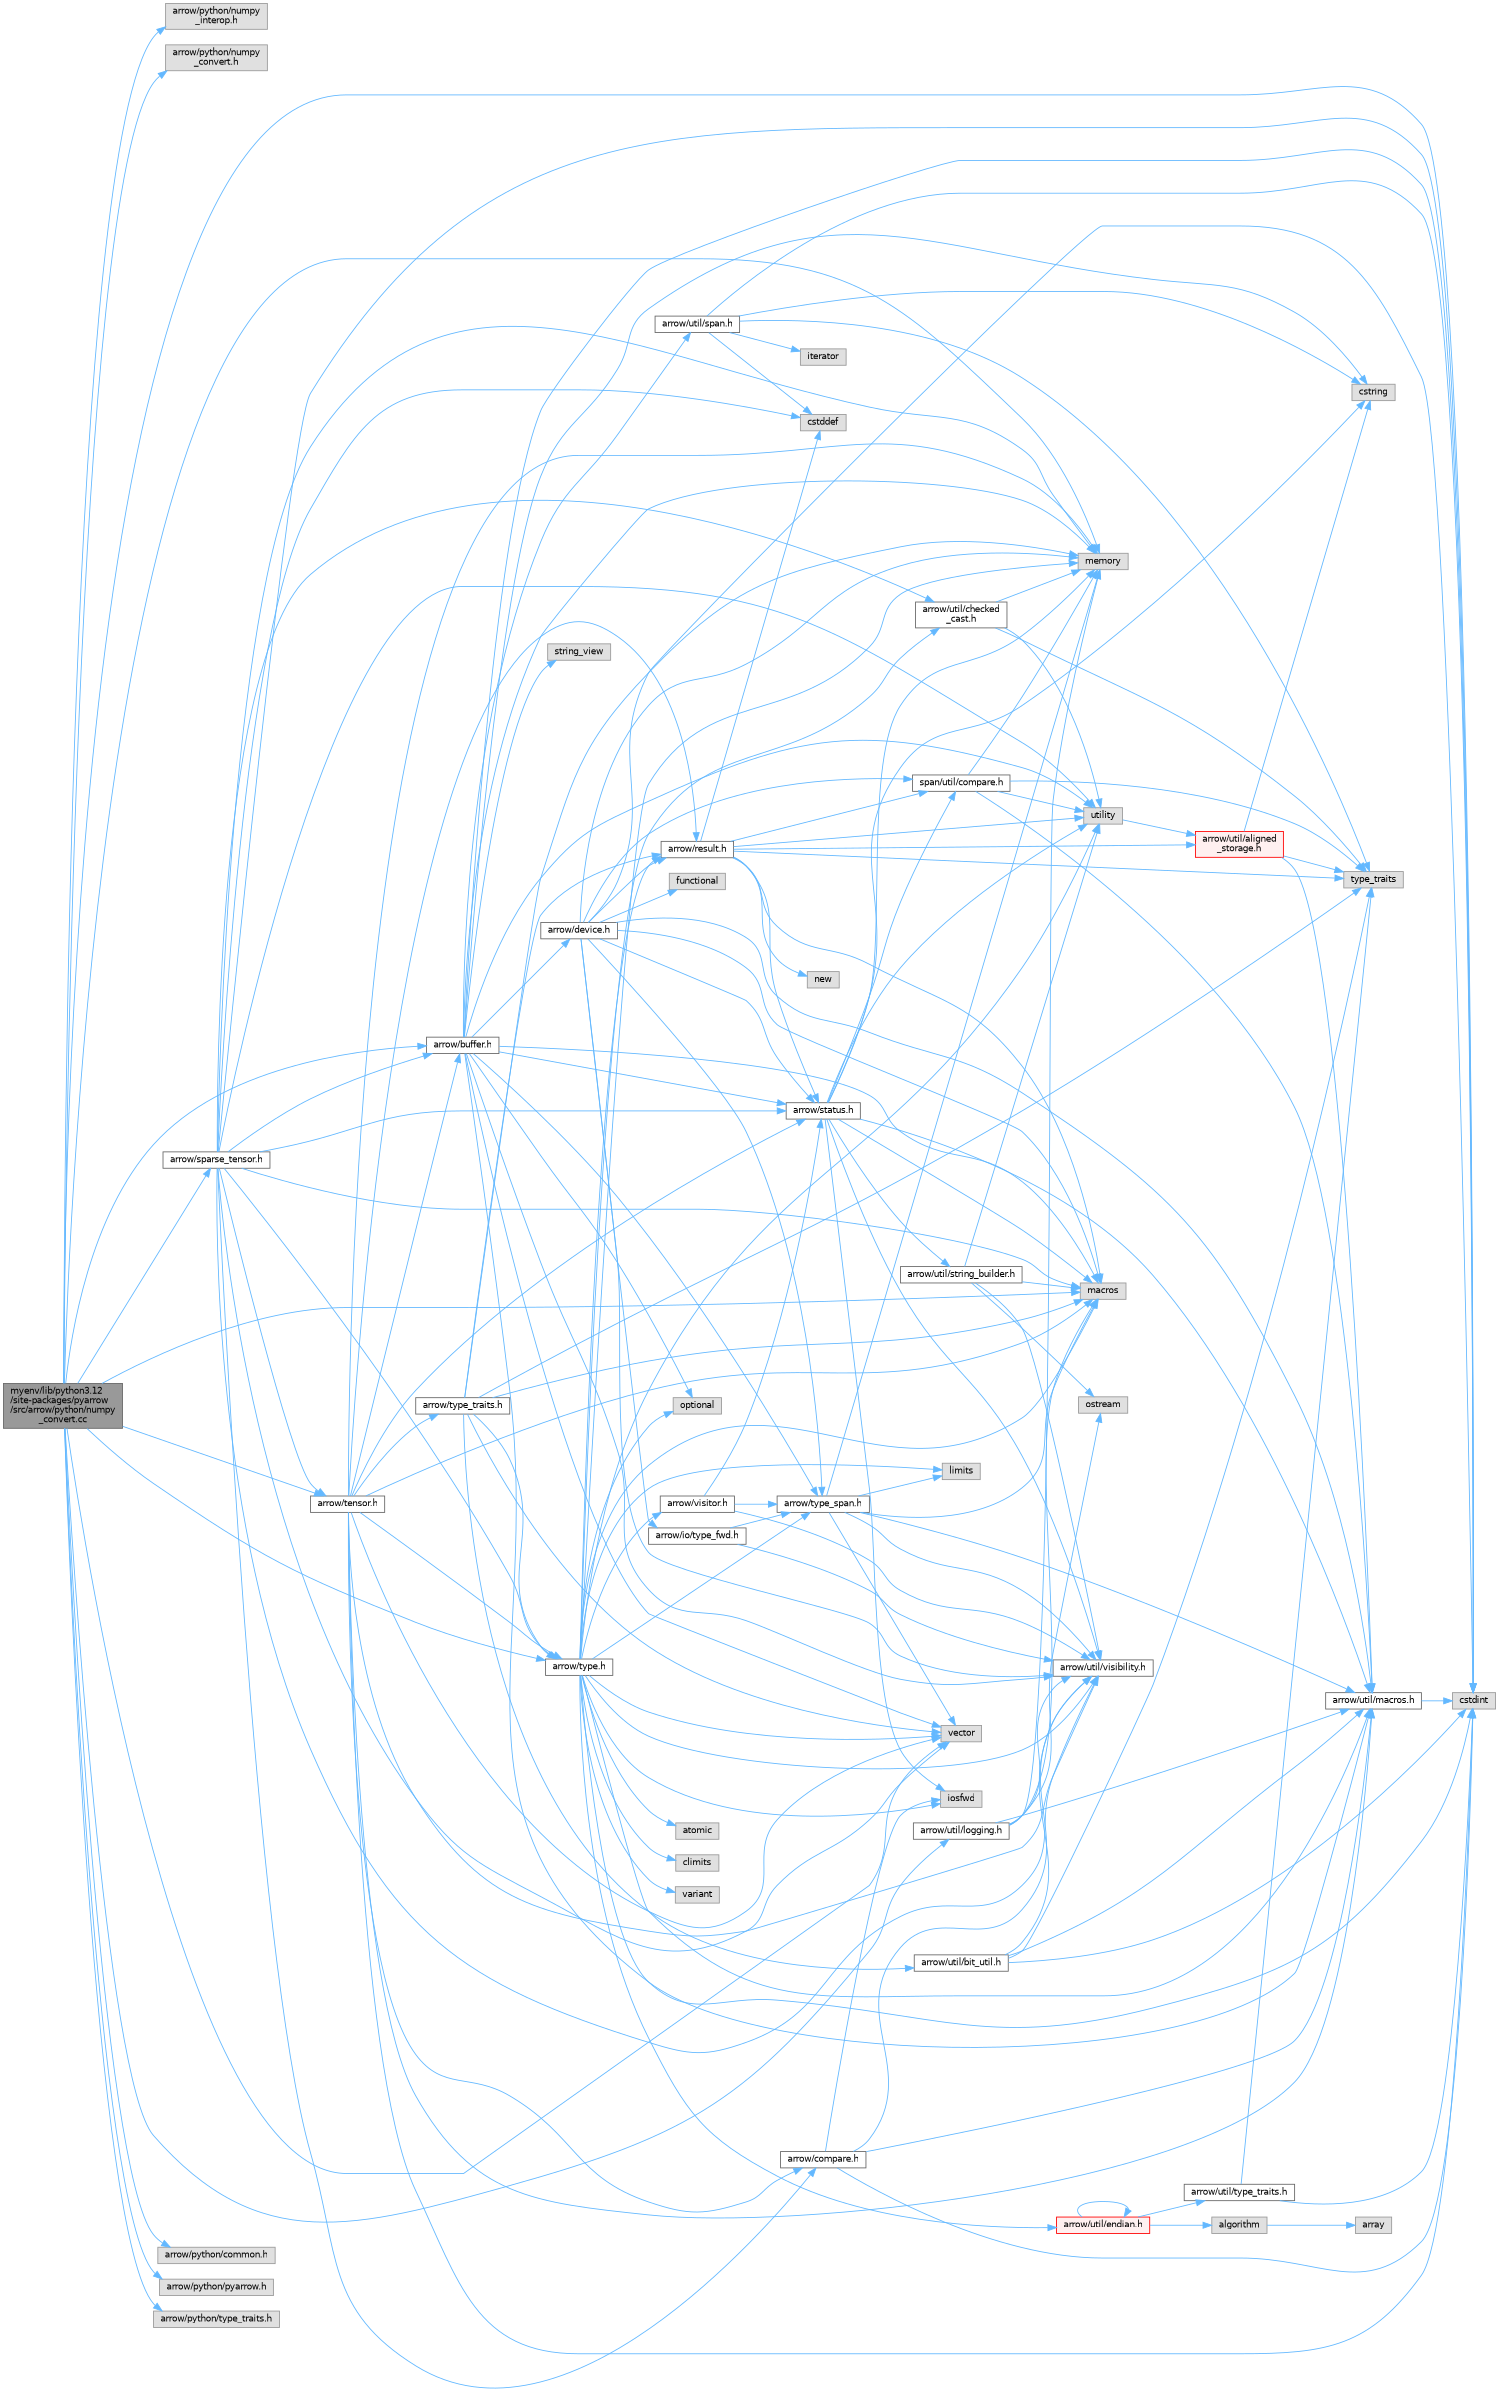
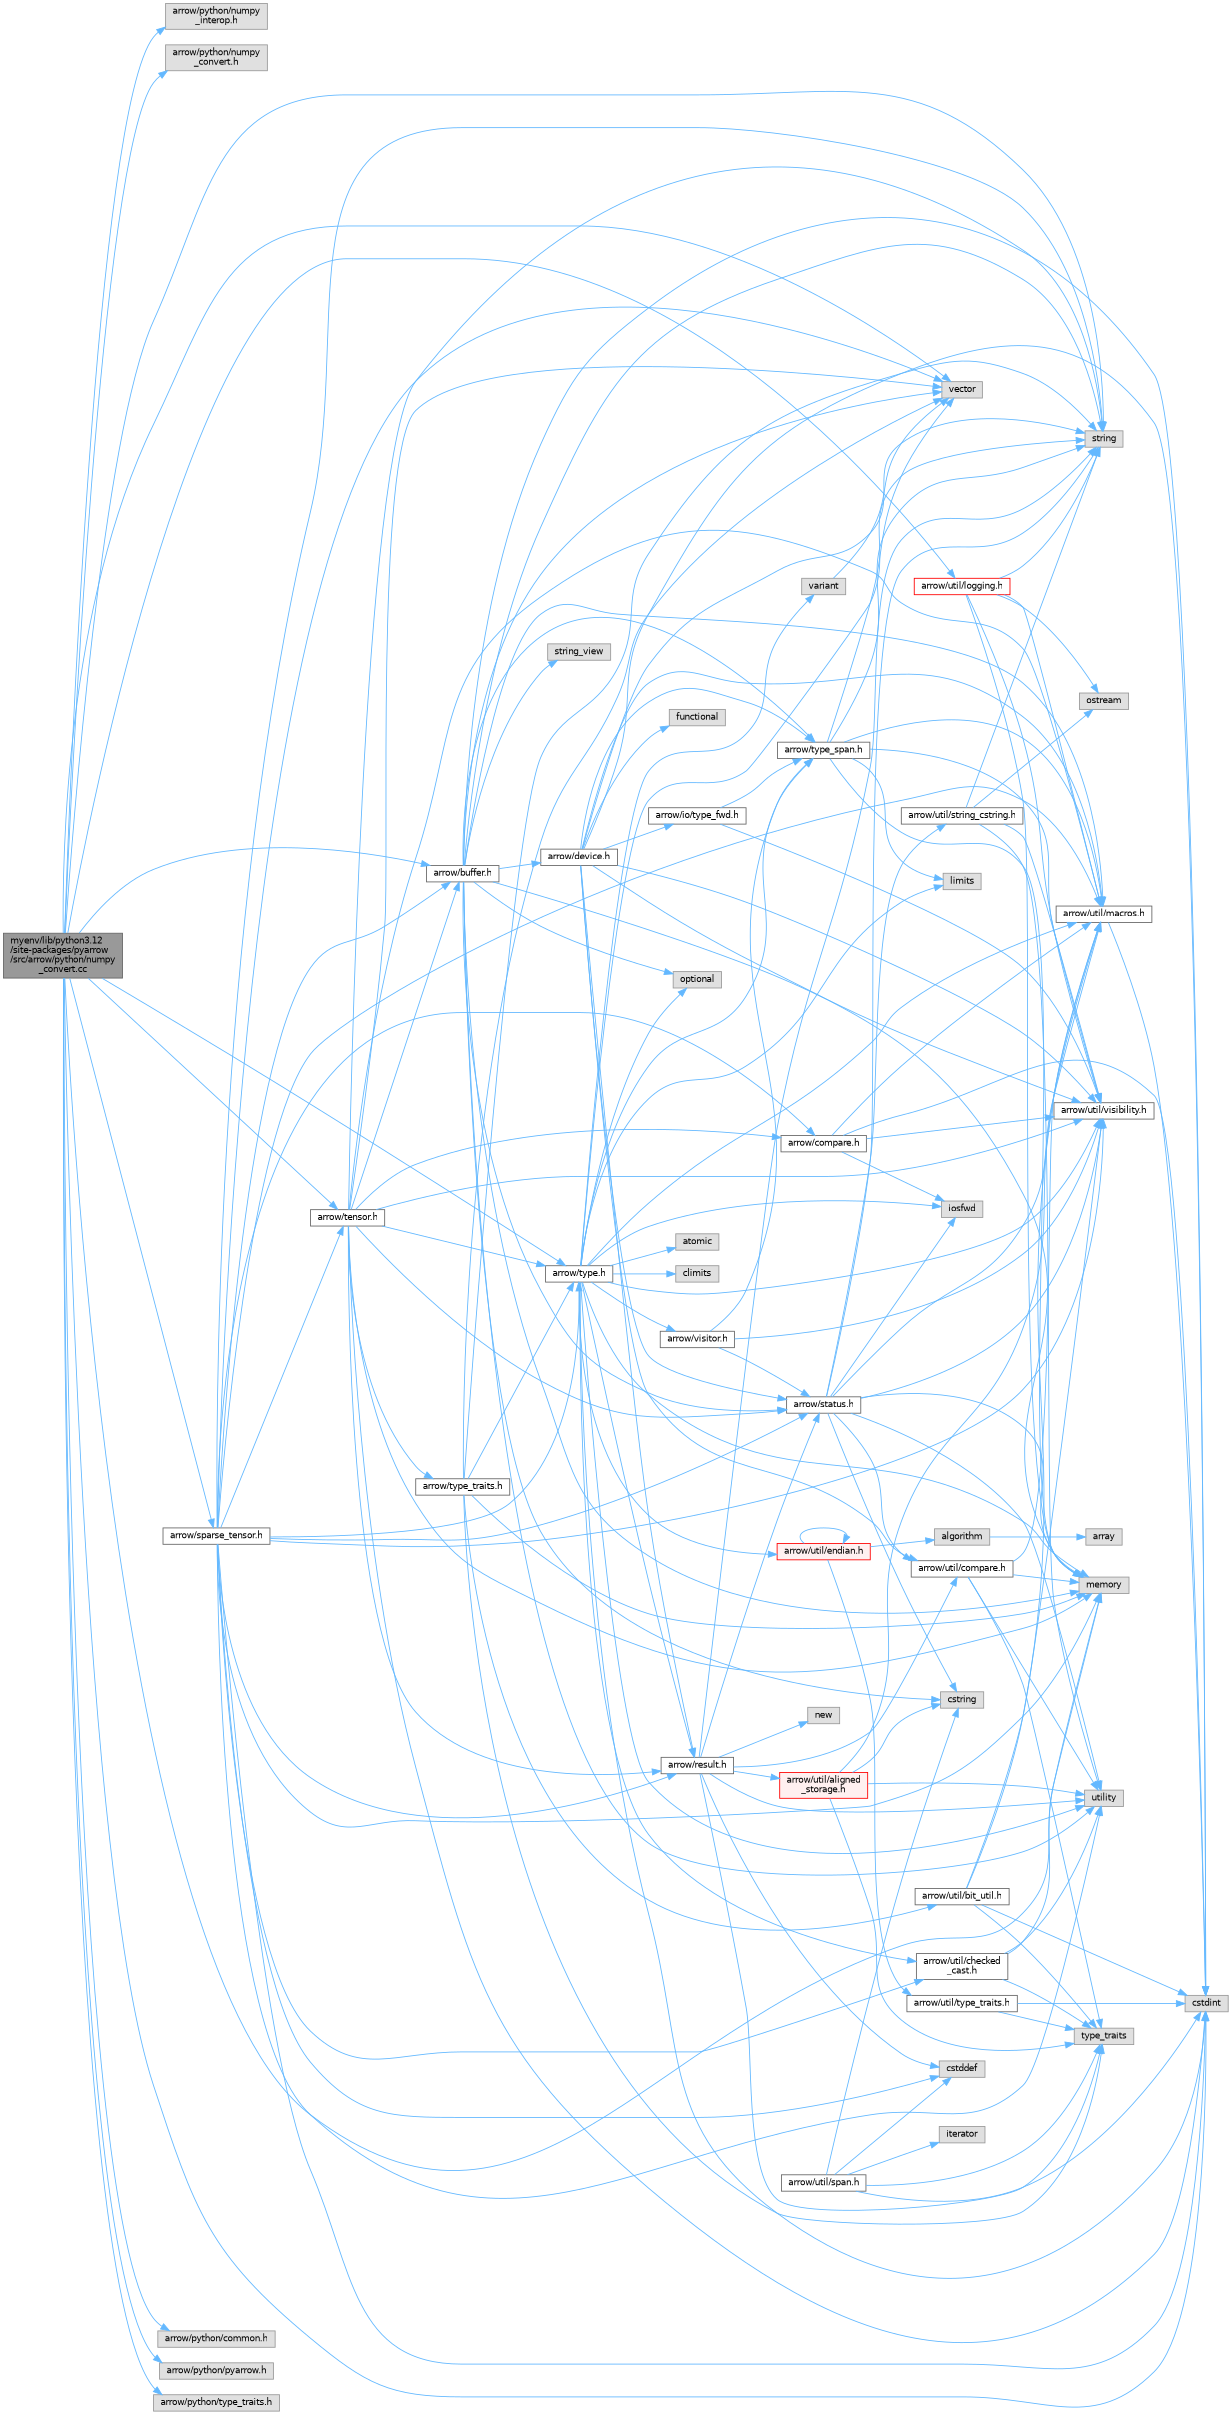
edge "arrow/buffer.h" -> "arrow/util/span.h": removed
node "span/util/compare.h": label "span/util/compare.h" -> "arrow/util/compare.h"
edge "utility" -> "arrow/util/aligned _storage.h": reversed
edge "arrow/sparse_tensor.h" -> "arrow/util/macros.h": added
edge "arrow/type_traits.h" -> "arrow/result.h": now "arrow/sparse_tensor.h" -> "arrow/result.h"
node "arrow/util/string_builder.h": label "arrow/util/string_builder.h" -> "arrow/util/string_cstring.h"
node "macros": label "macros" -> "string"
edge "arrow/type.h" -> "vector": now "variant" -> "vector"
node "arrow/util/logging.h": color grey40 -> red
